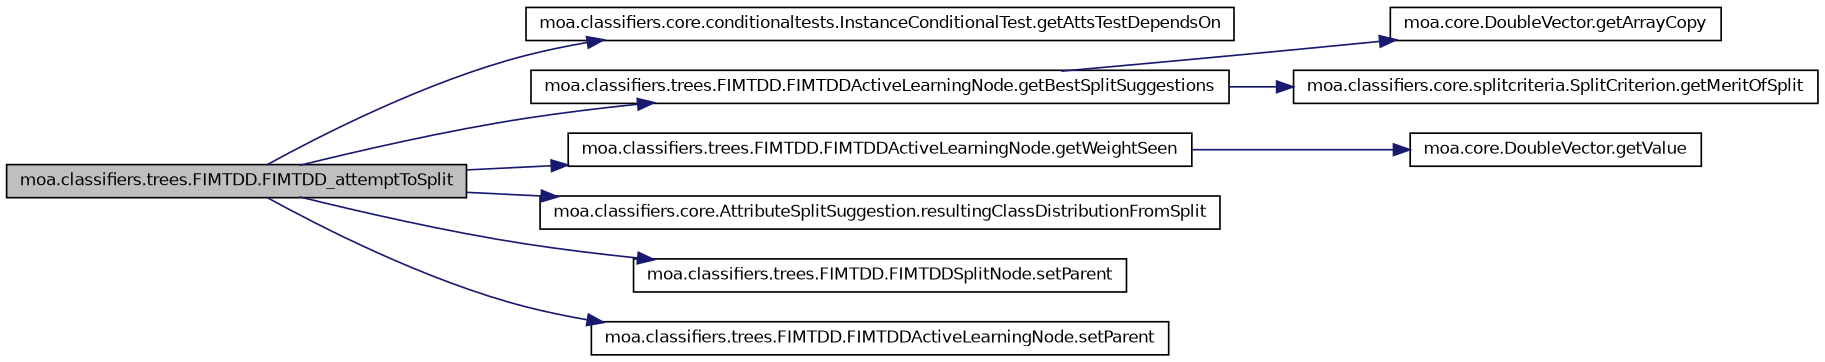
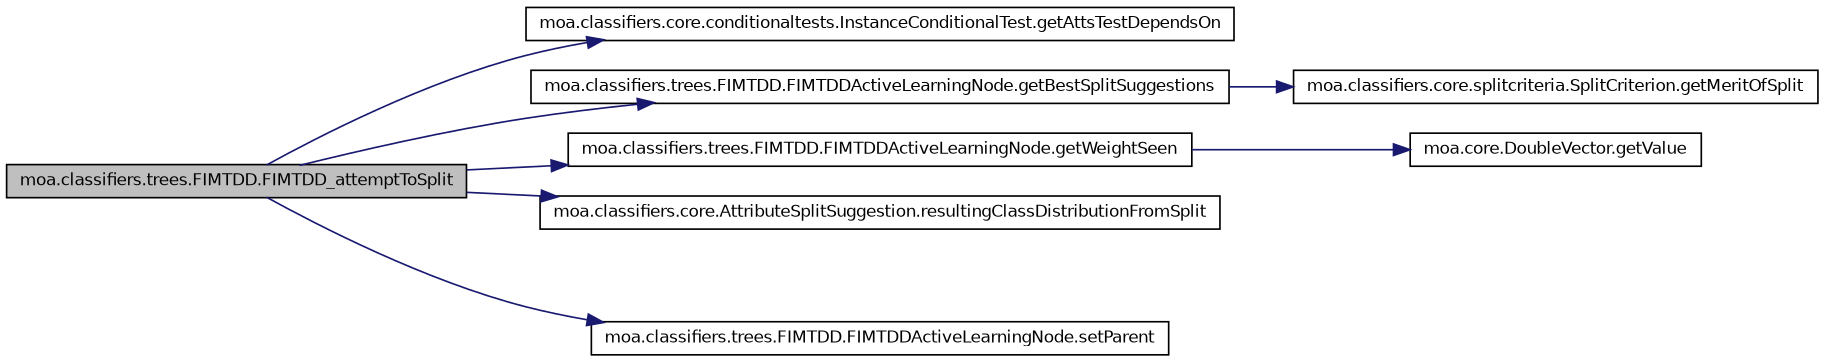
node "moa.core.DoubleVector.getArrayCopy": removed
node "moa.classifiers.trees.FIMTDD.FIMTDDSplitNode.setParent": removed
